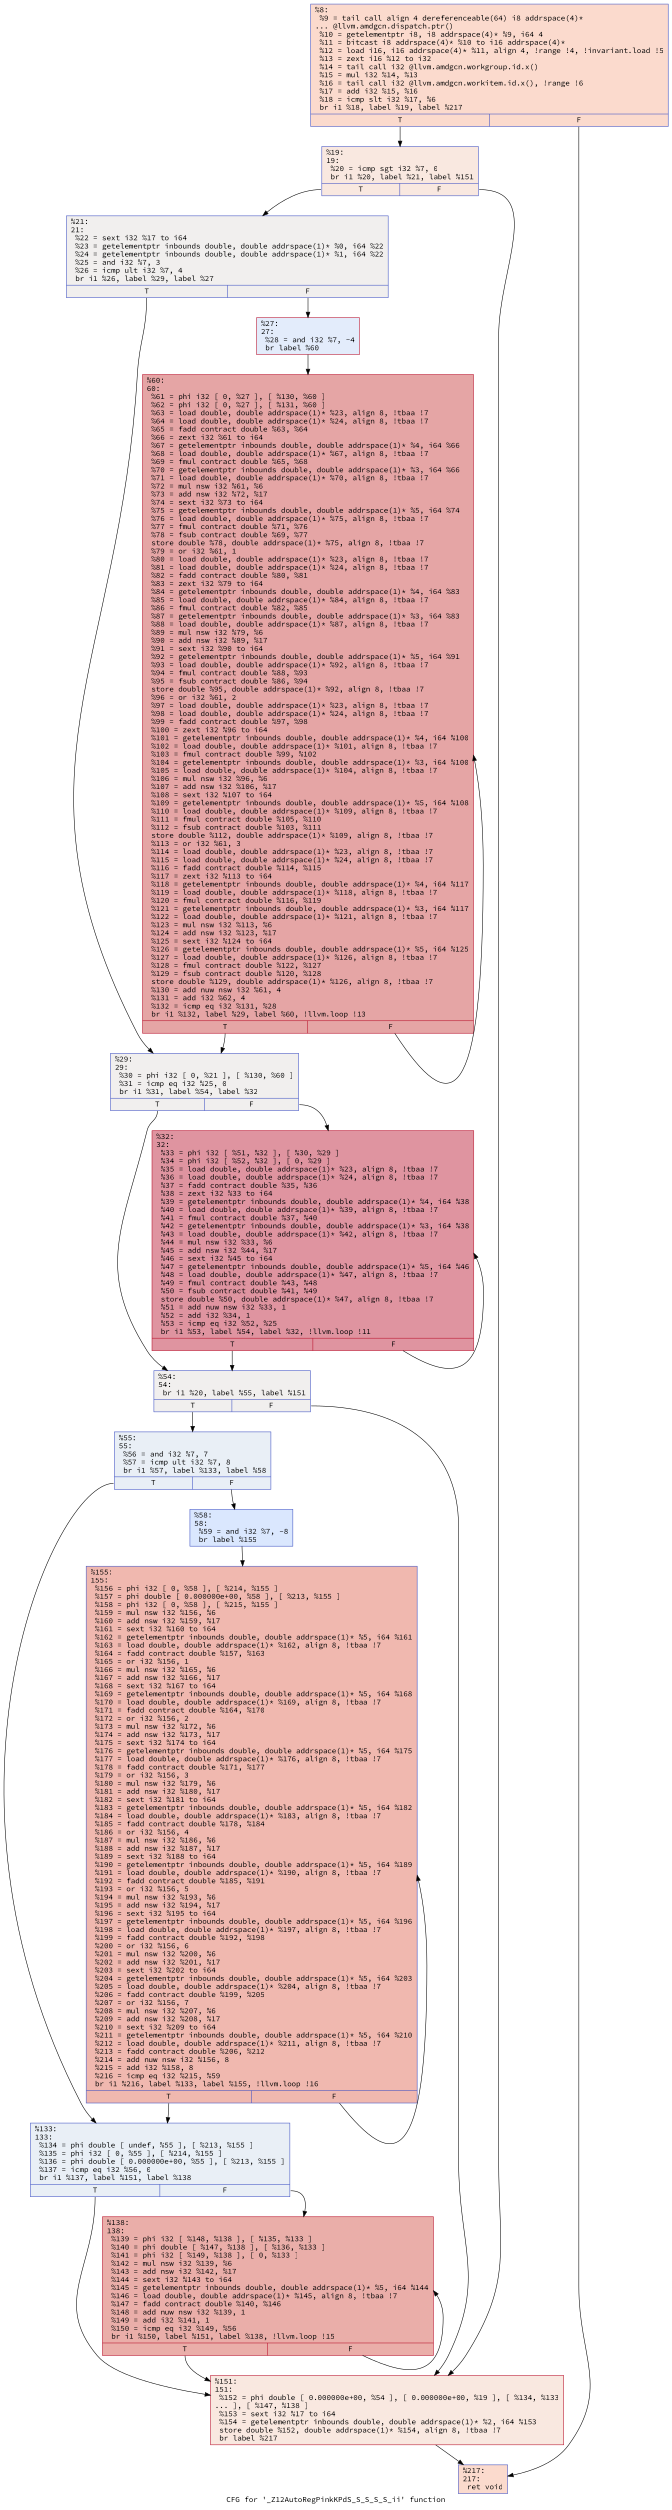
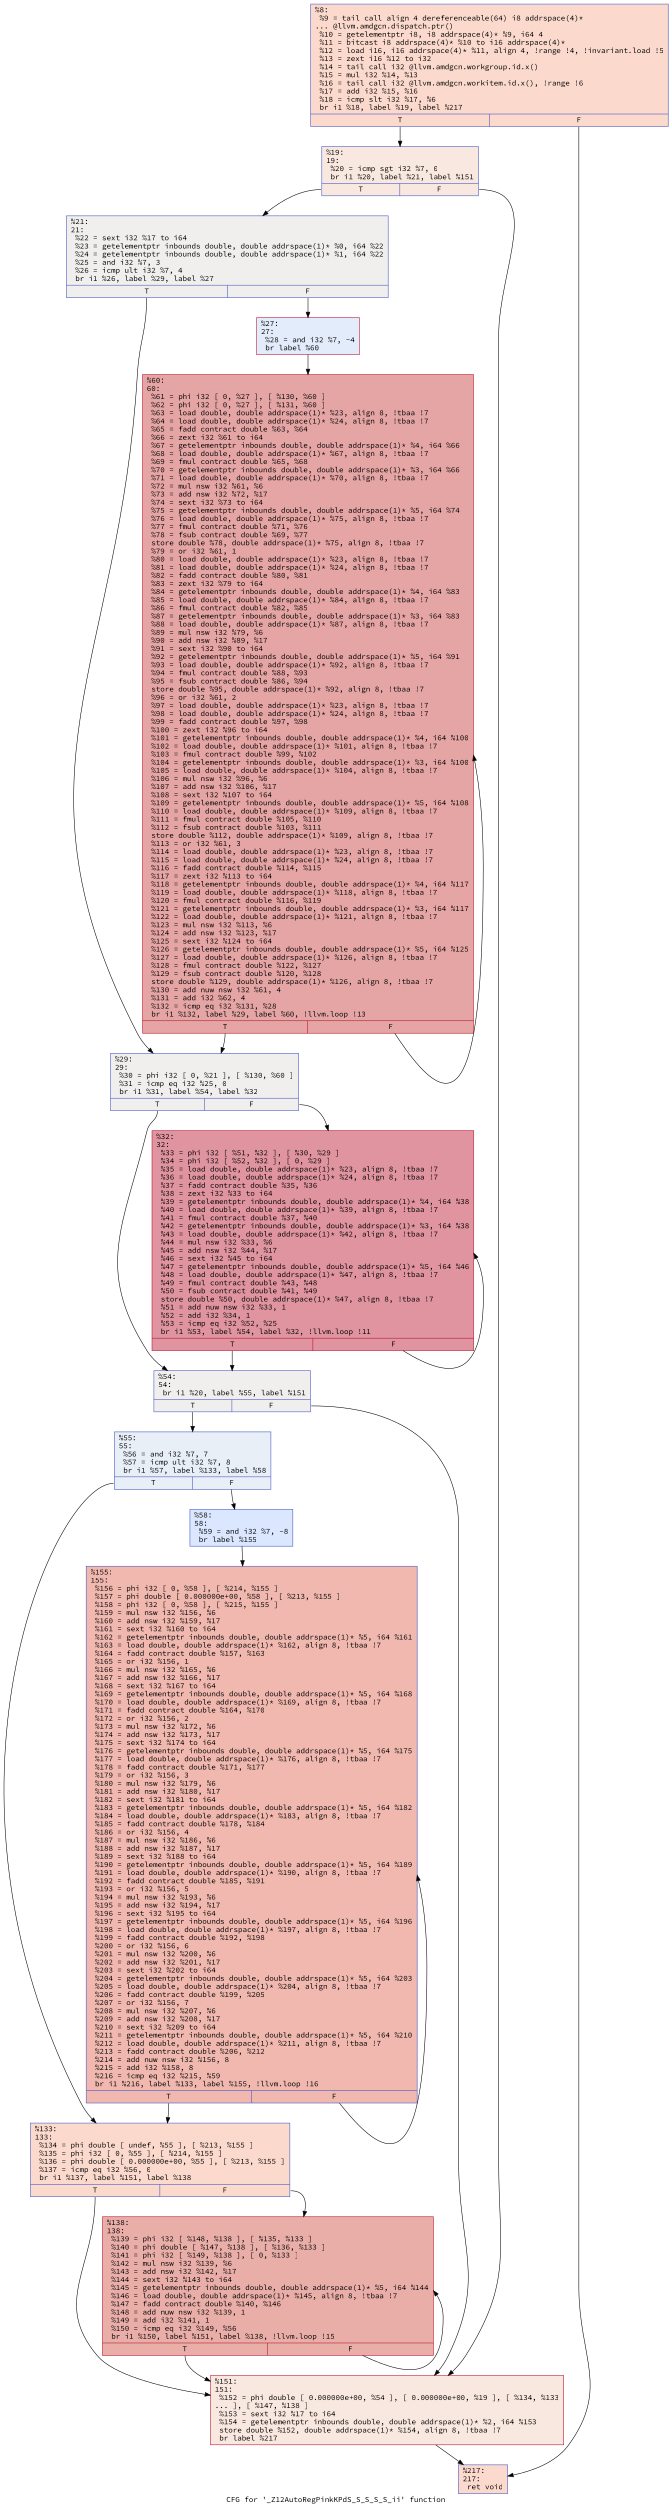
node "%133:": fillcolor #cedaeb70 -> #f7ac8e70
